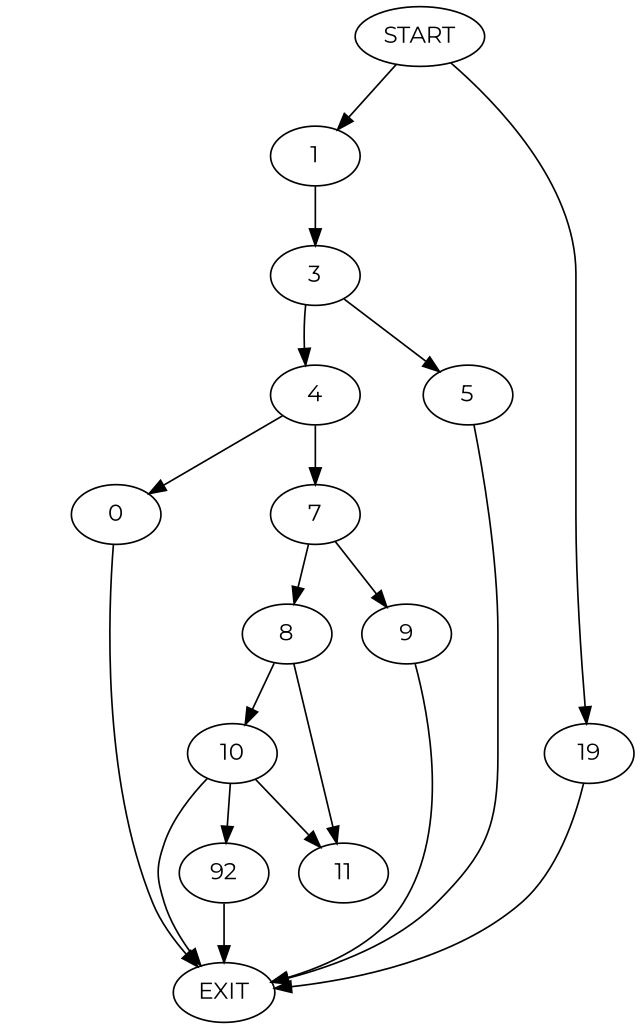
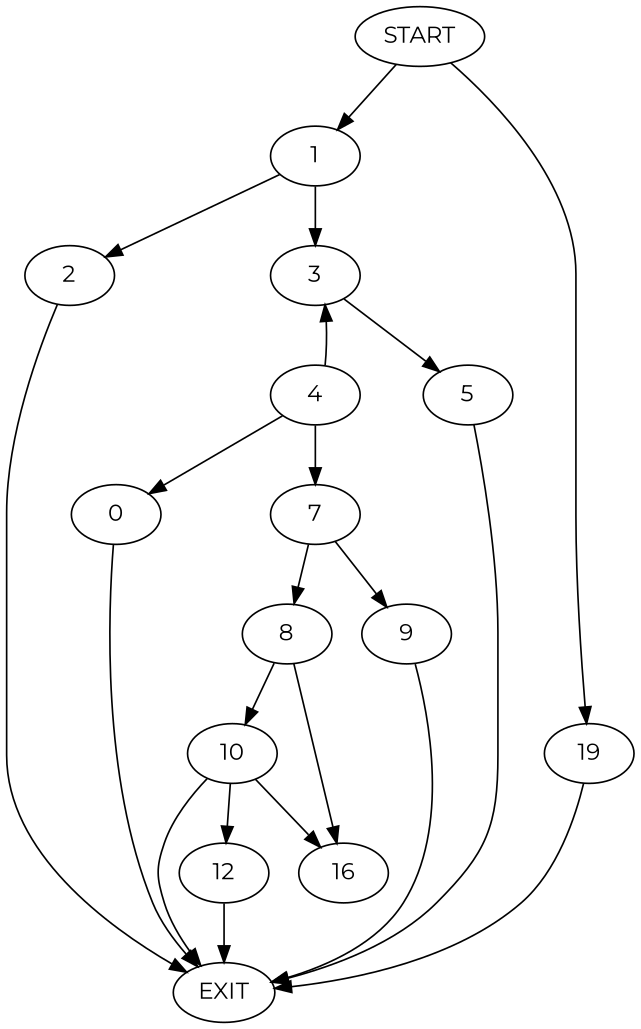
node "2": added
edge "3" -> "4": reversed
node "92": label "92" -> "12"
node "11": label "11" -> "16"
